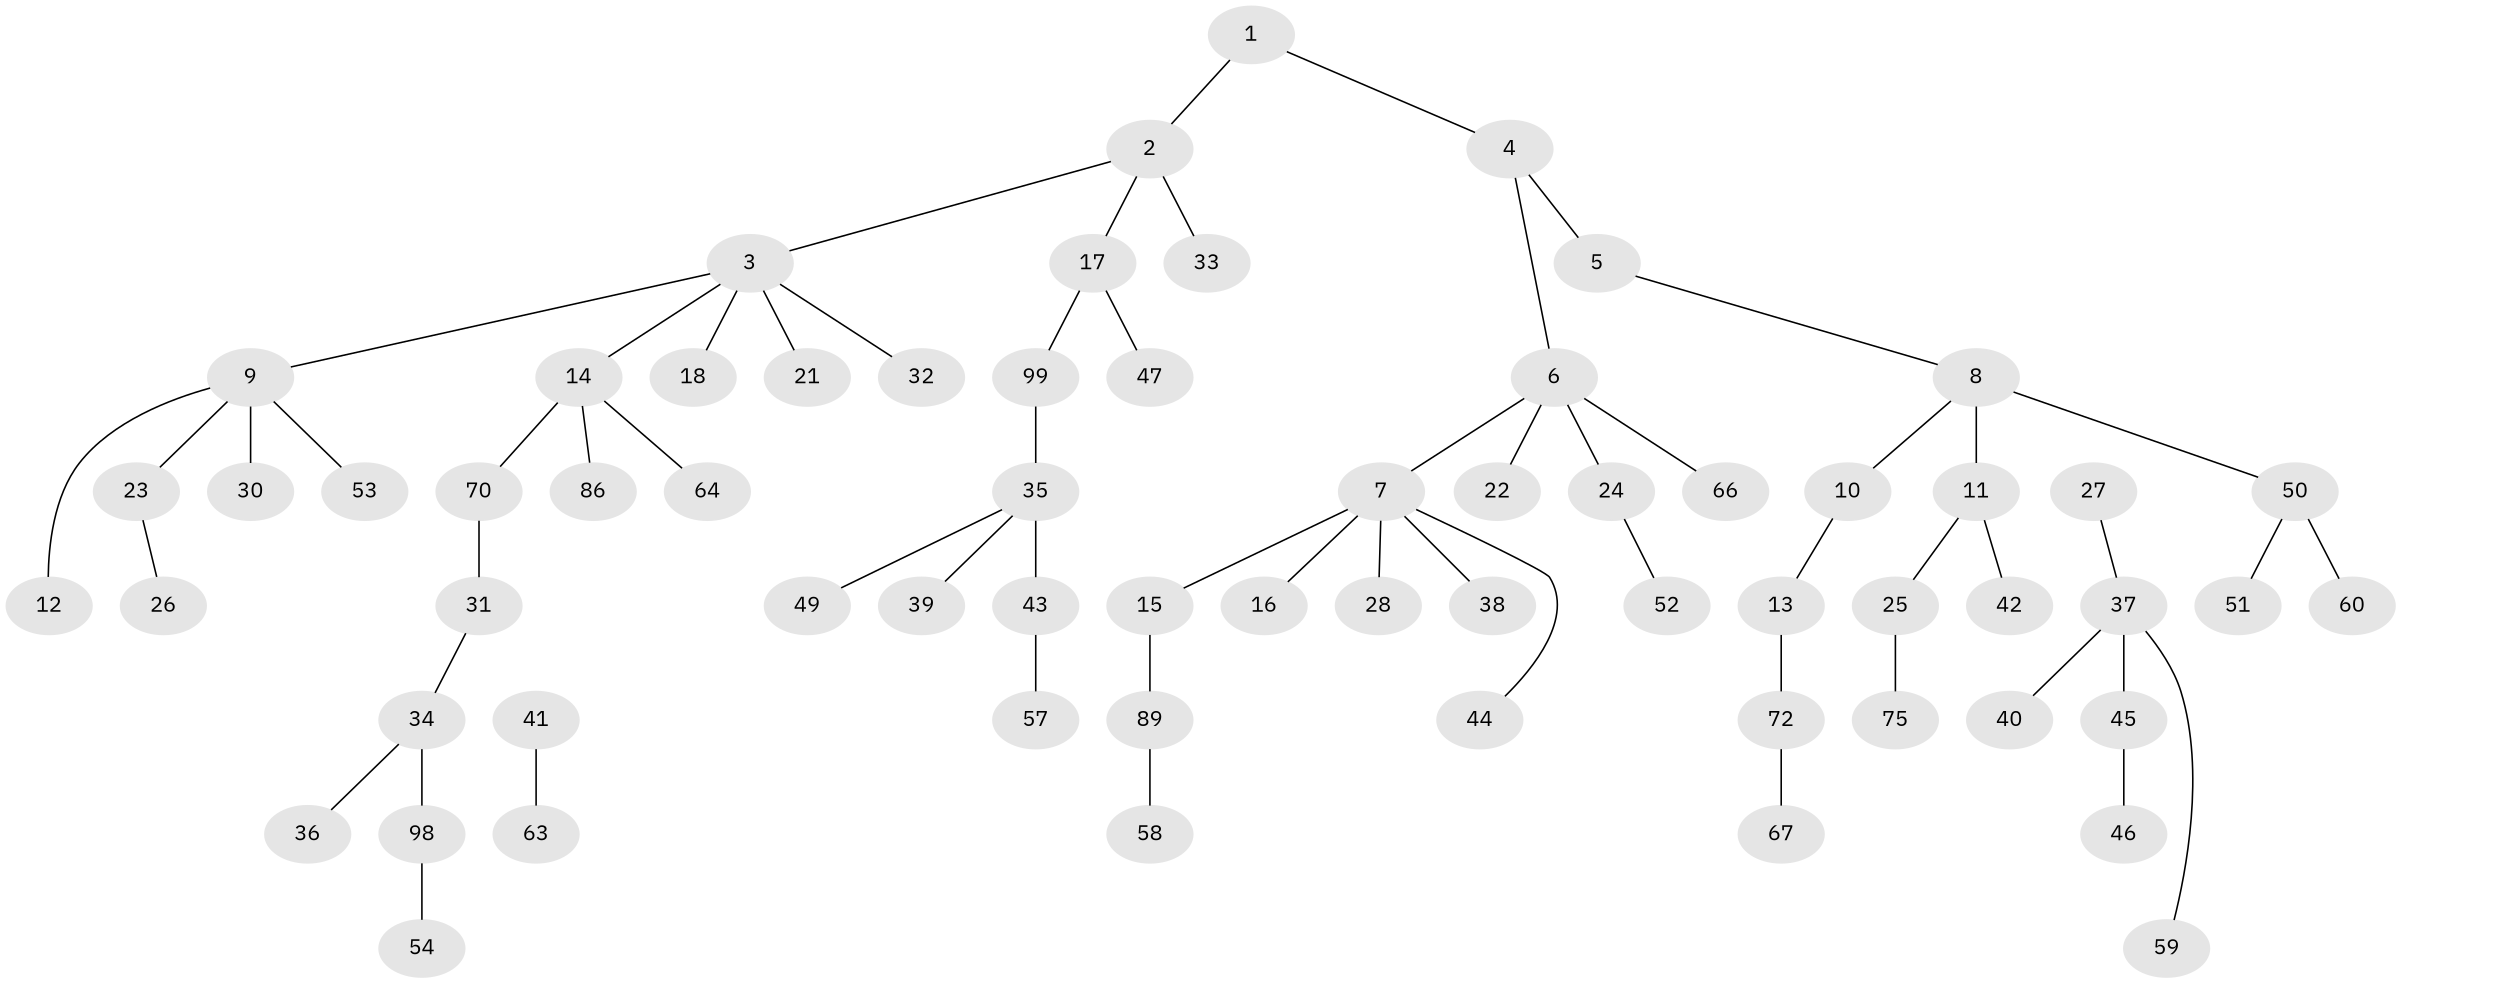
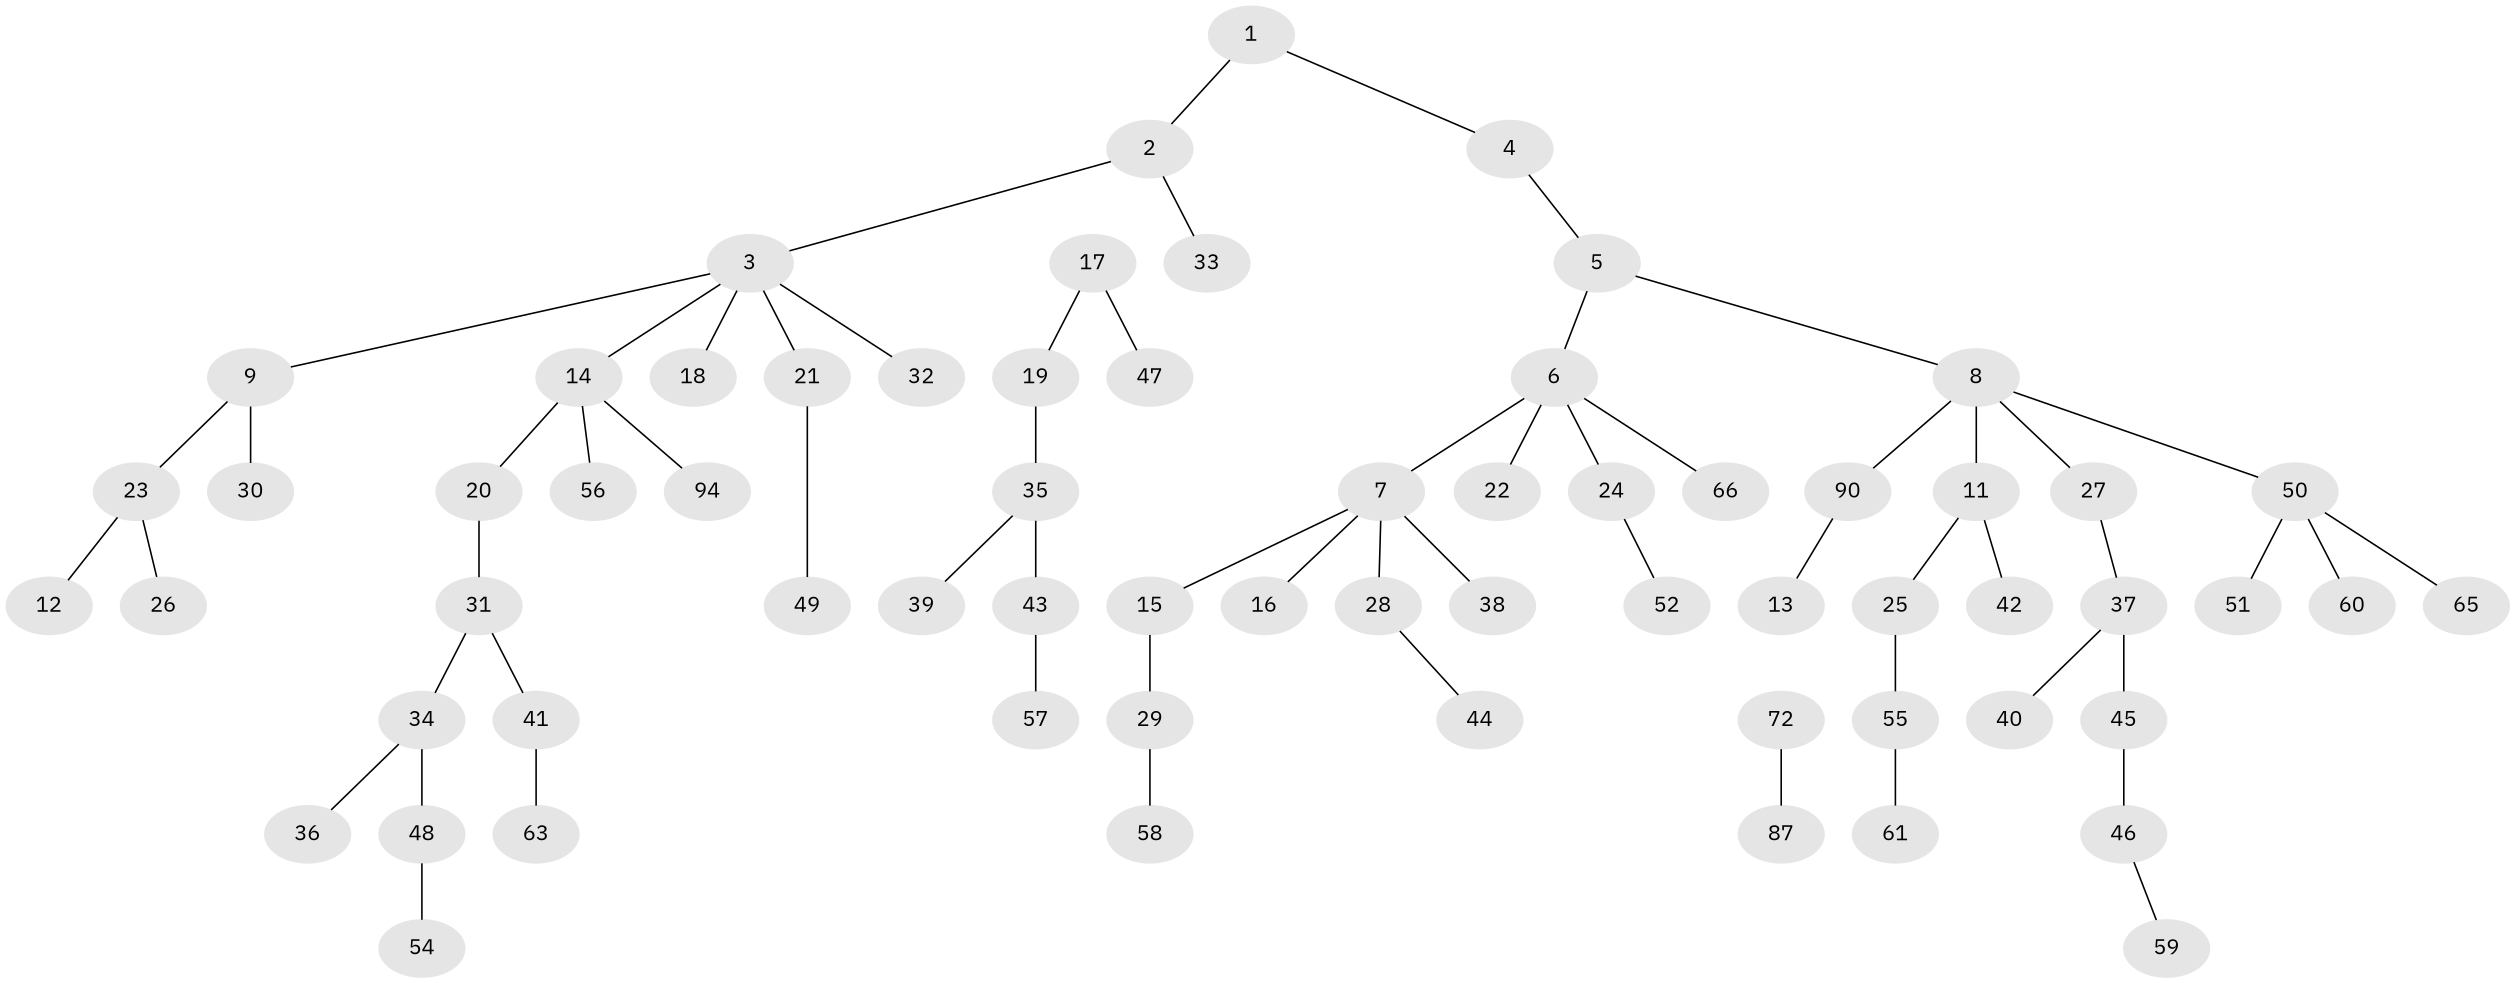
edge "2" -- "17": removed
edge "4" -- "6": now "5" -- "6"
node "99": label "99" -> "19"
edge "8" -- "27": added
edge "9" -- "12": now "23" -- "12"
node "53": removed
node "70": label "70" -> "20"
node "86": label "86" -> "56"
node "64": label "64" -> "94"
node "10": label "10" -> "90"
edge "35" -- "49": now "21" -- "49"
edge "7" -- "44": now "28" -- "44"
node "65": added
edge "31" -- "41": added
edge "13" -- "72": removed
node "89": label "89" -> "29"
node "75": label "75" -> "55"
edge "37" -- "59": now "46" -- "59"
node "98": label "98" -> "48"
node "67": label "67" -> "87"
node "61": added
